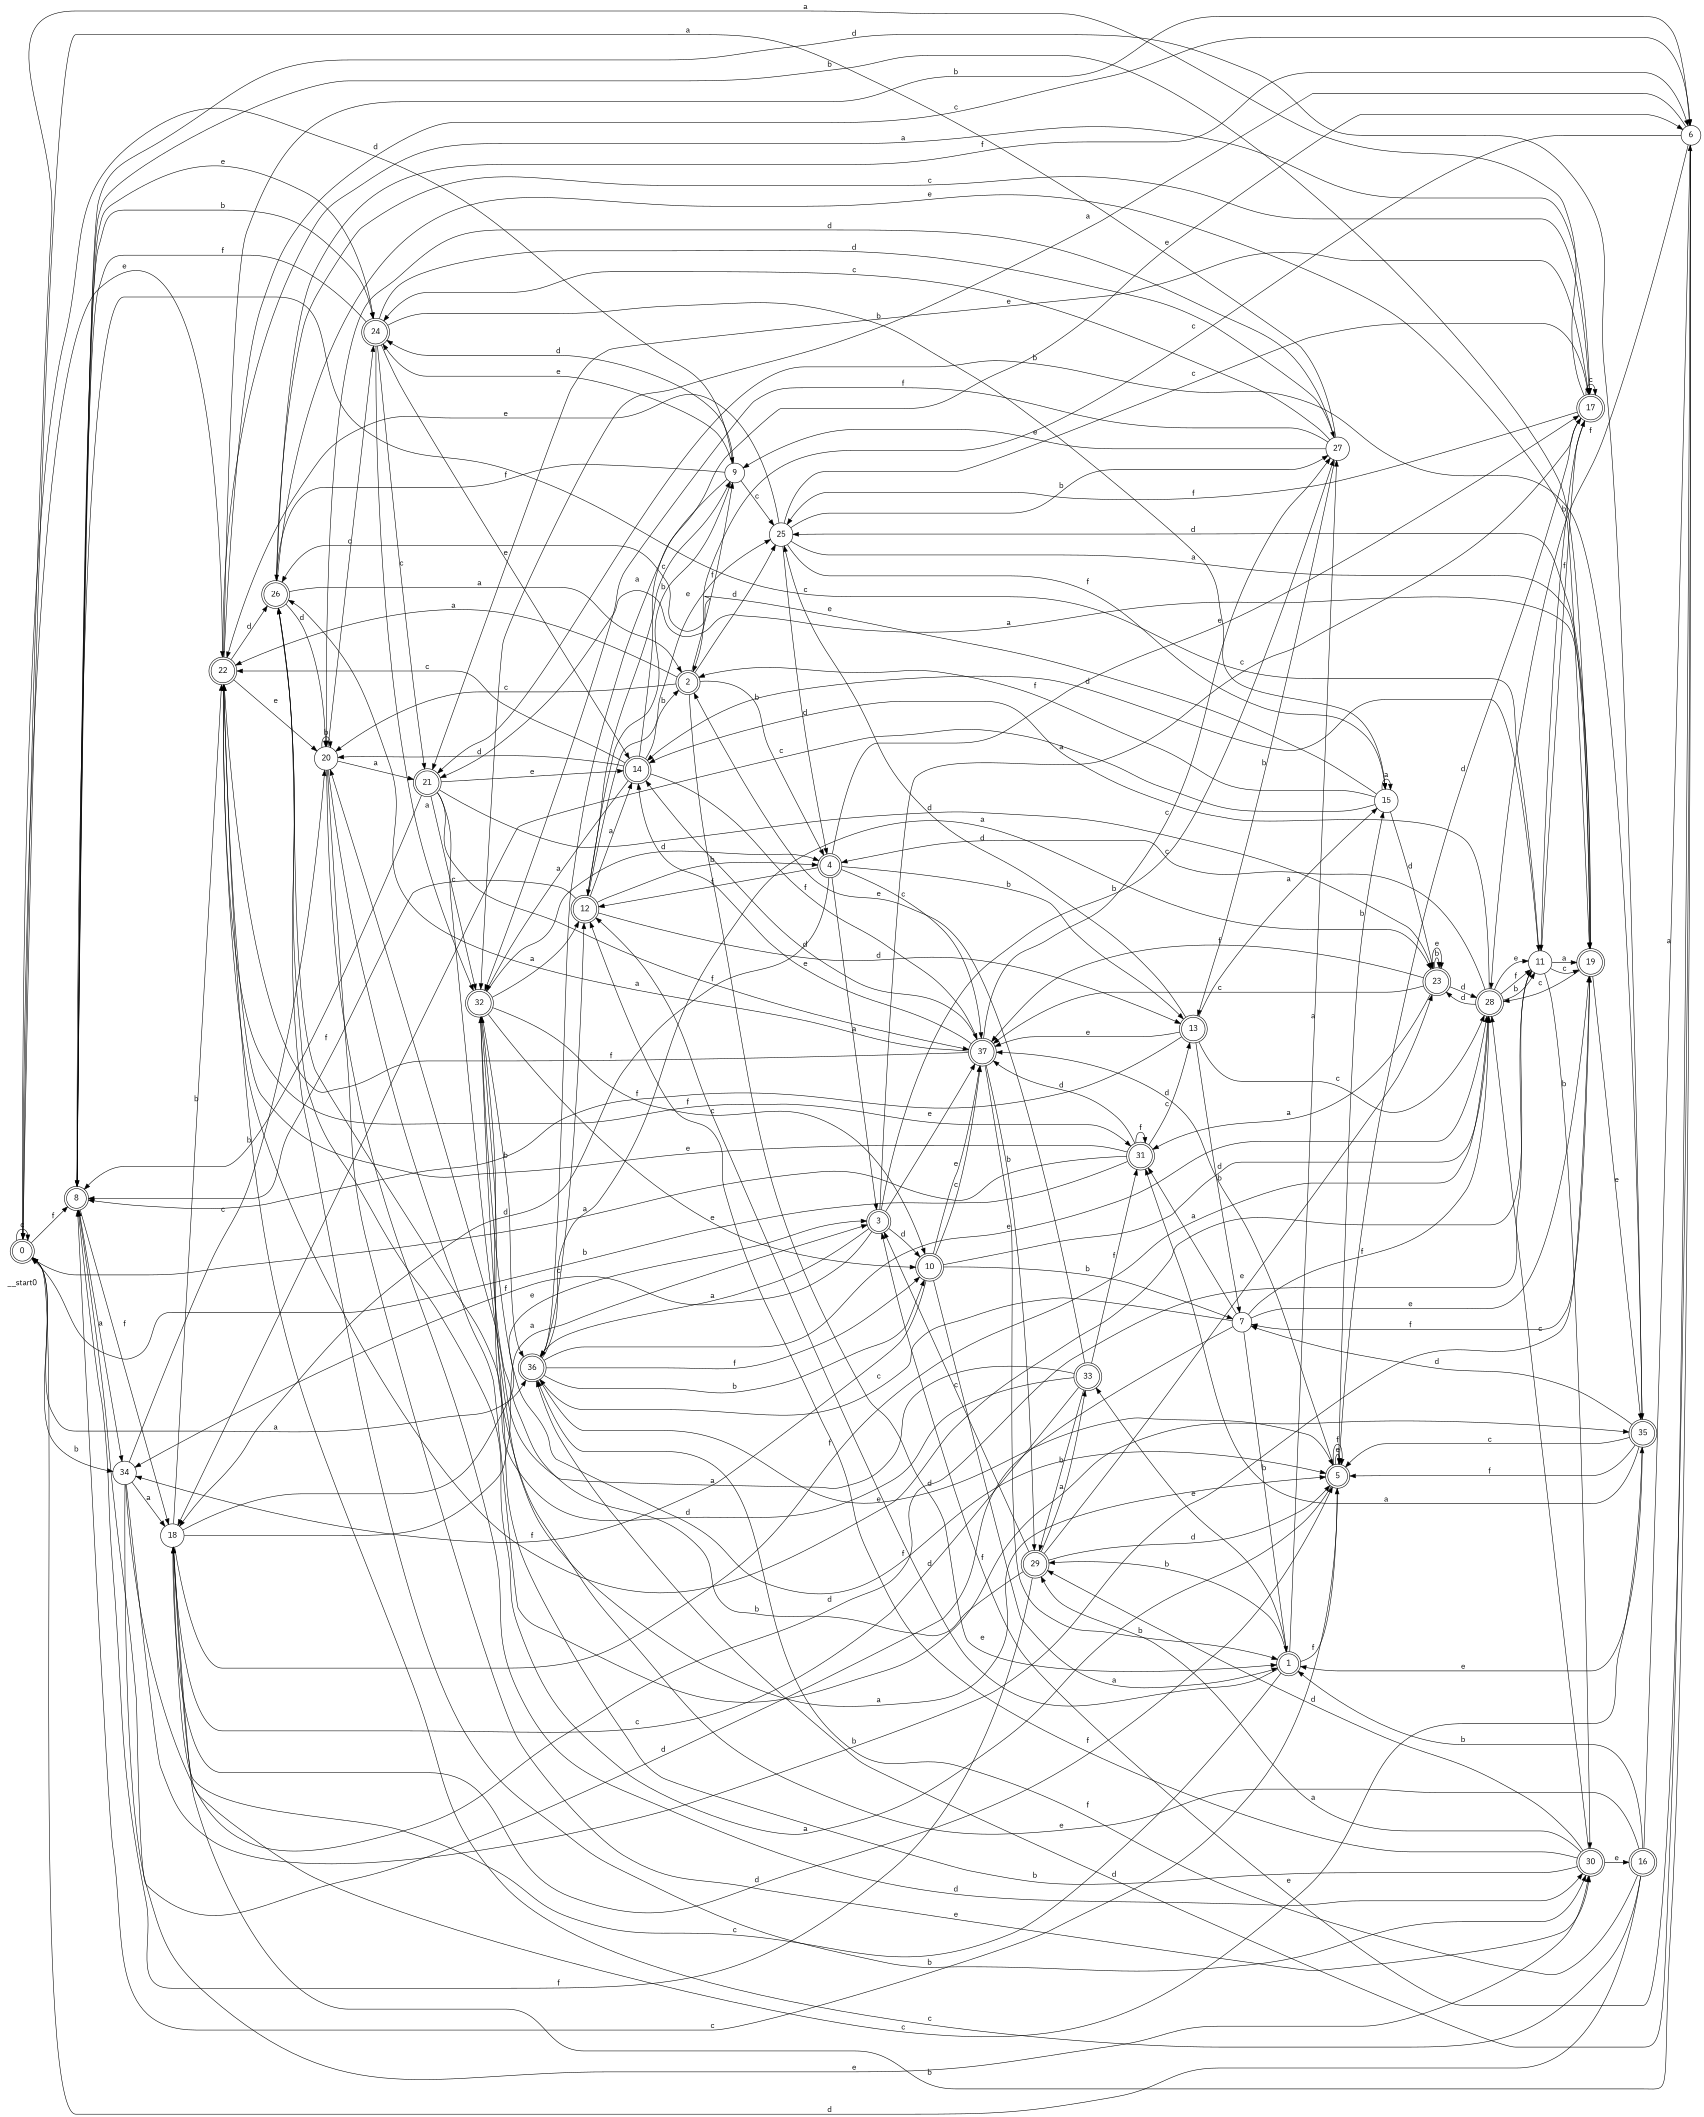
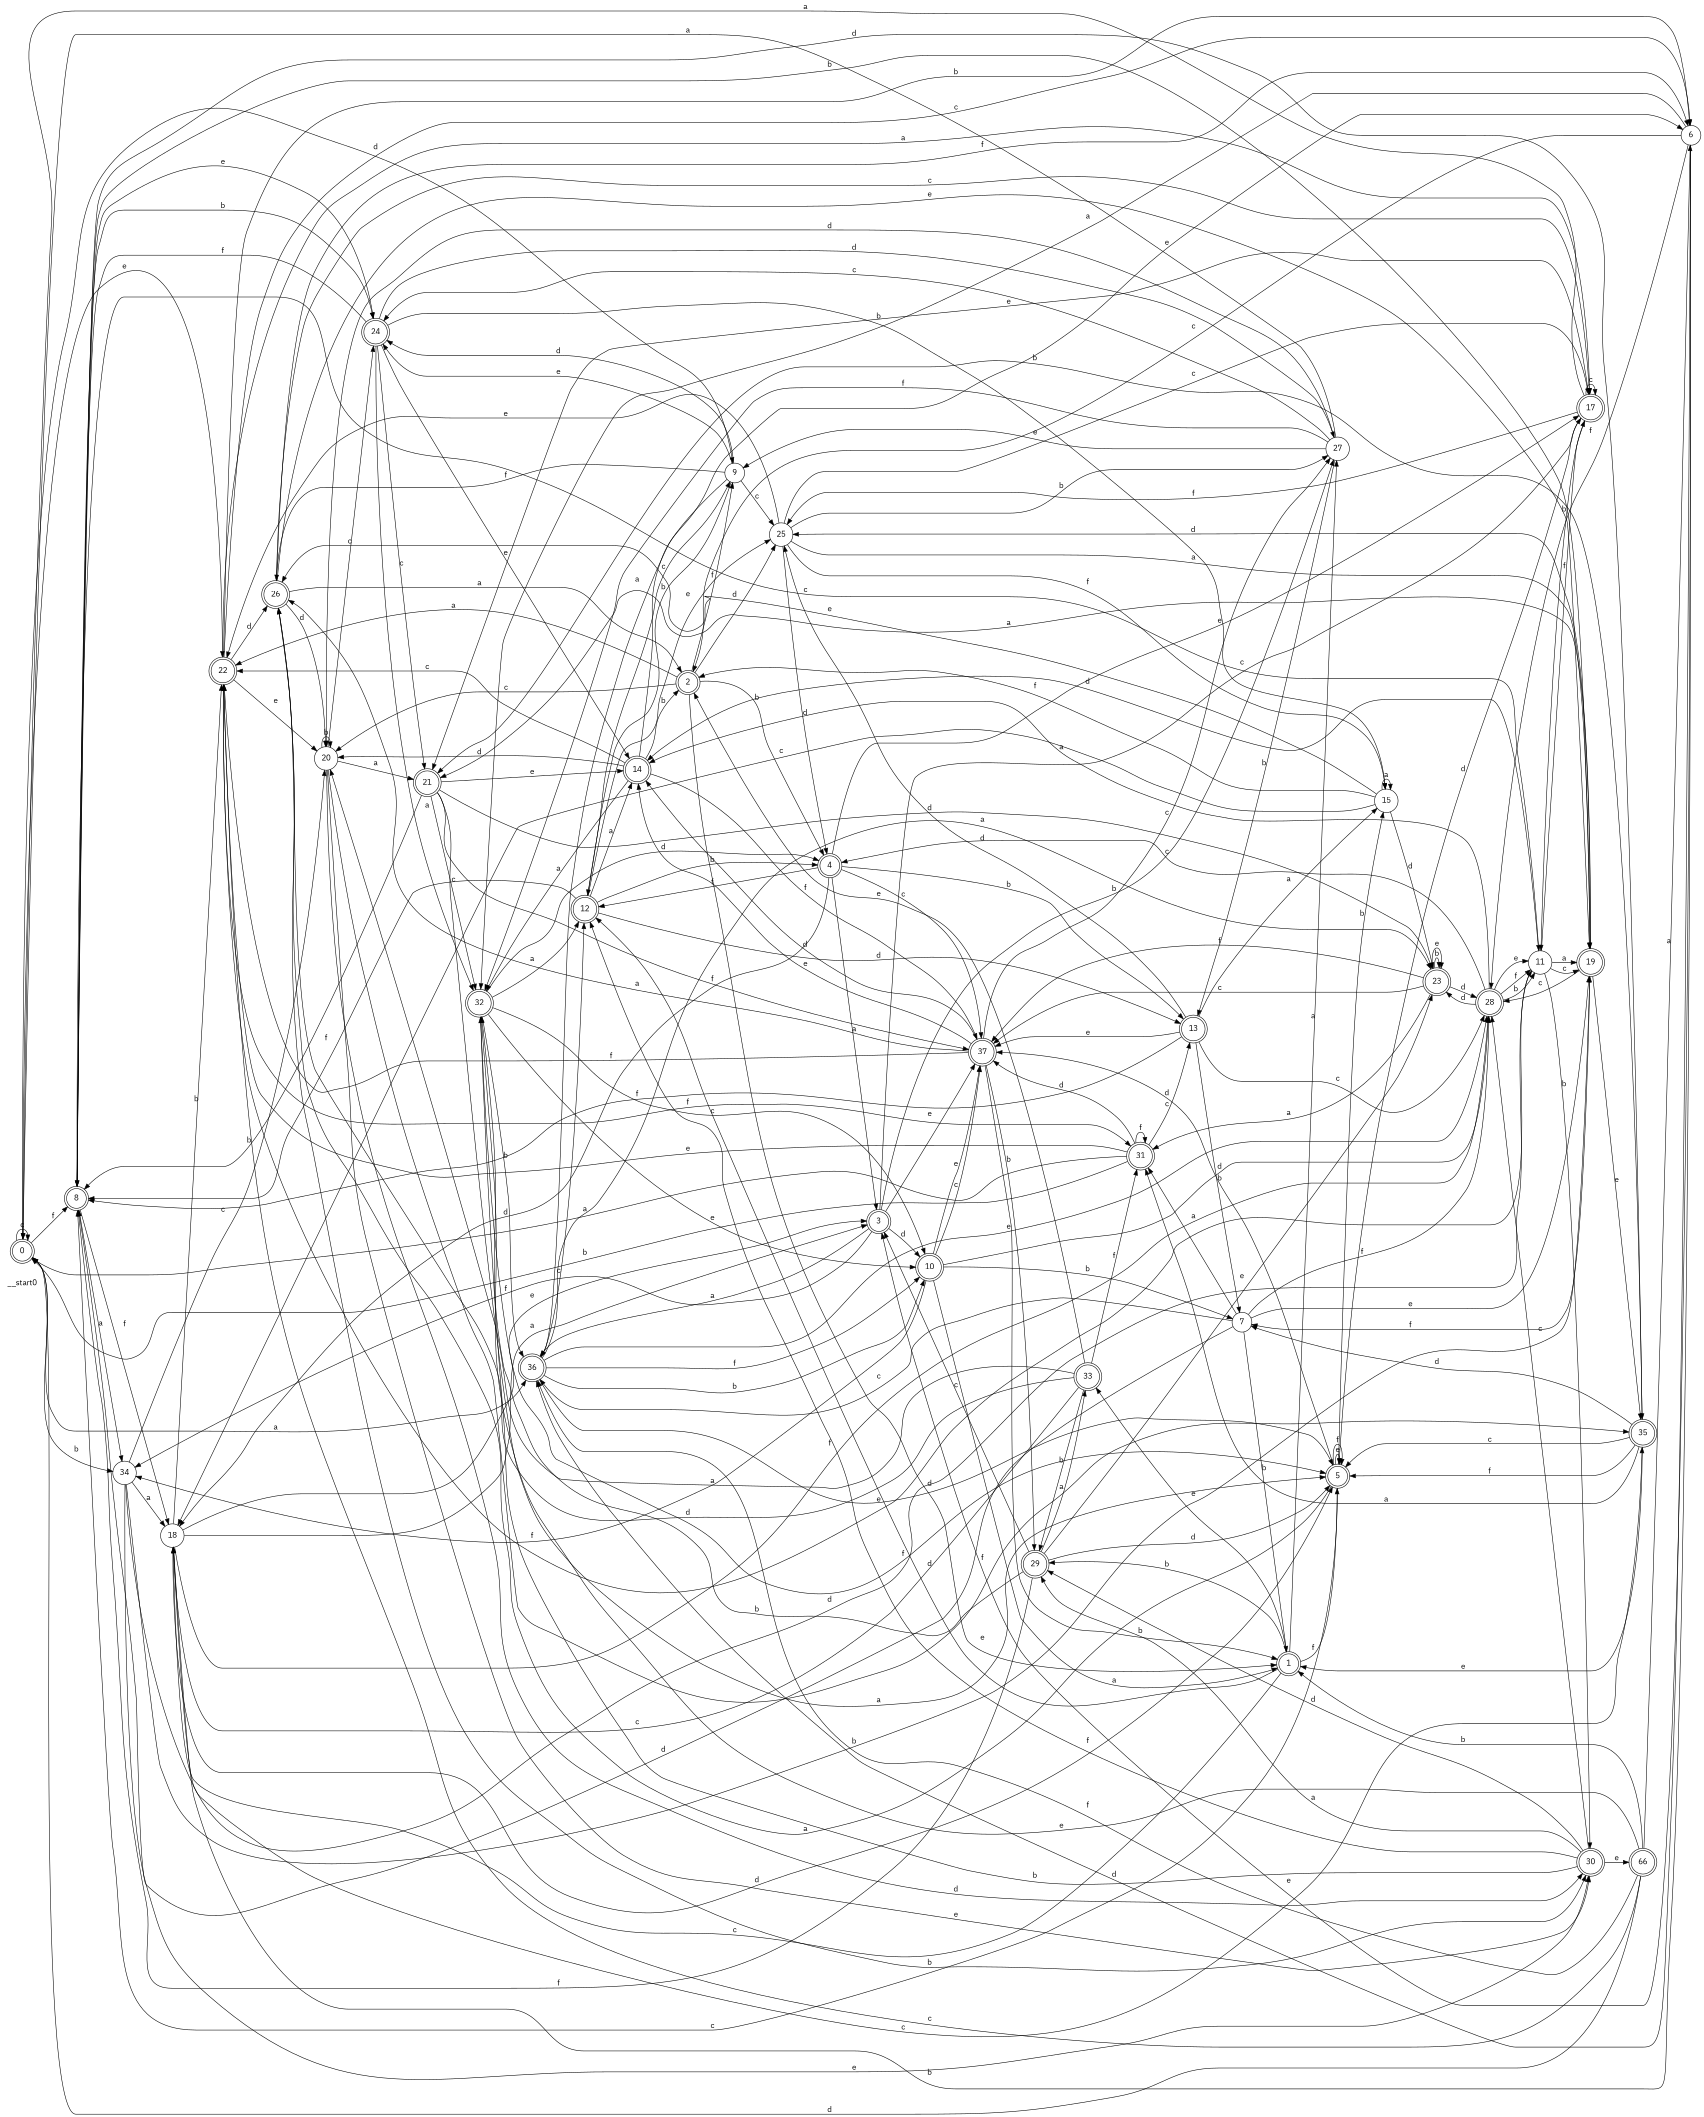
node "16": label "16" -> "66"
